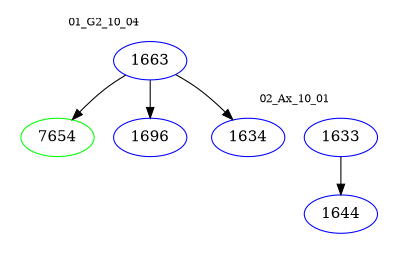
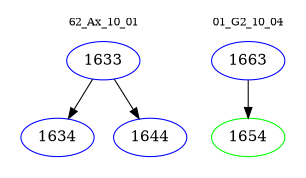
edge "1663" -> "1634": now "1633" -> "1634"
cluster "02_Ax_10_01": label "02_Ax_10_01" -> "62_Ax_10_01"
node "7654": label "7654" -> "1654"
node "1696": removed
